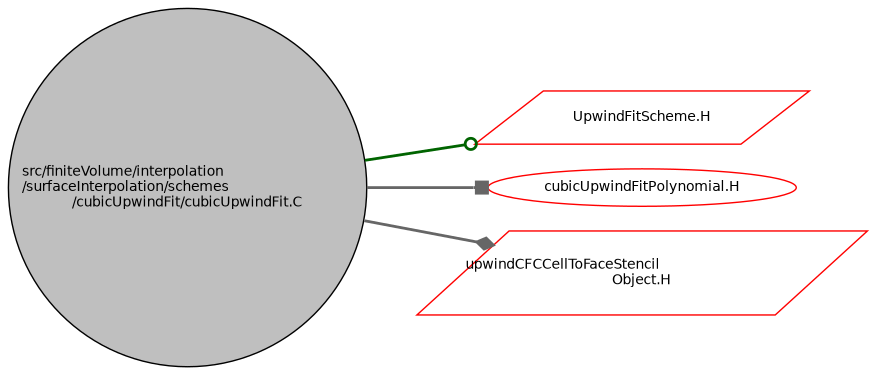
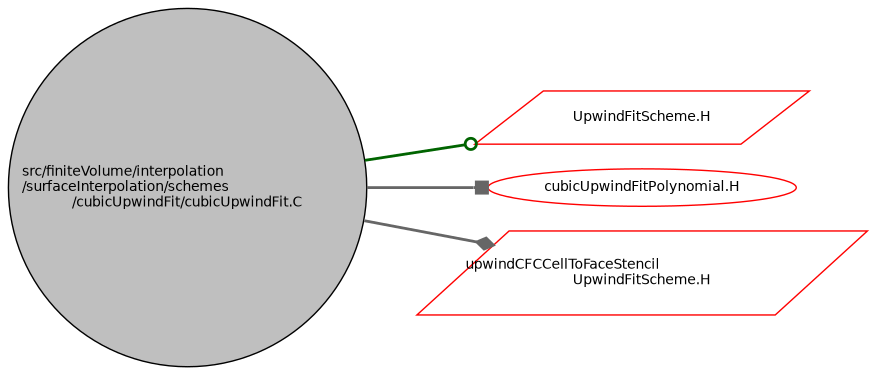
node "upwindCFCCellToFaceStencil Object.H": label "upwindCFCCellToFaceStencil Object.H" -> "upwindCFCCellToFaceStencil UpwindFitScheme.H"
